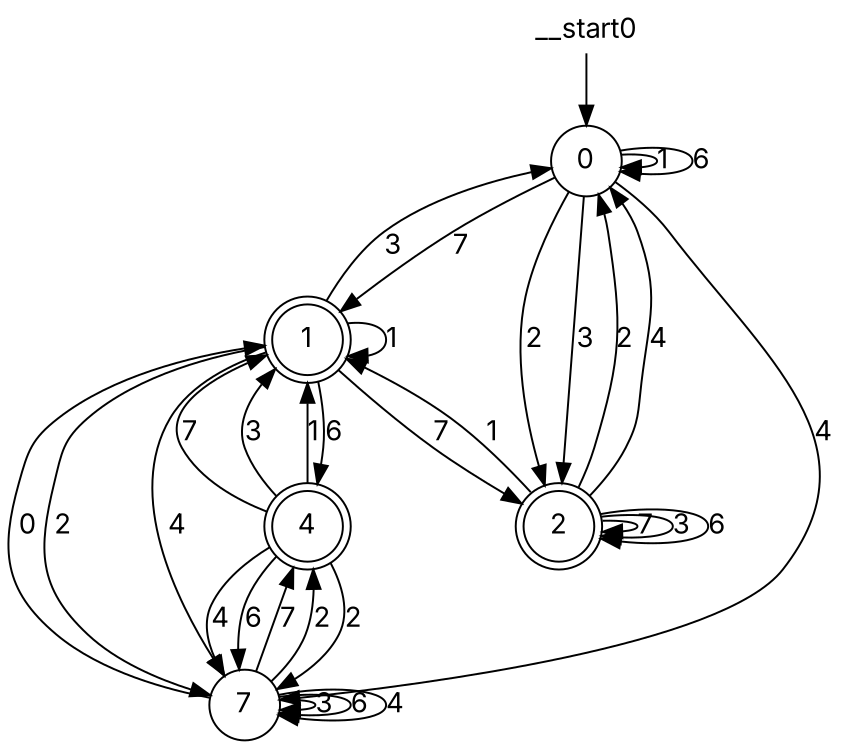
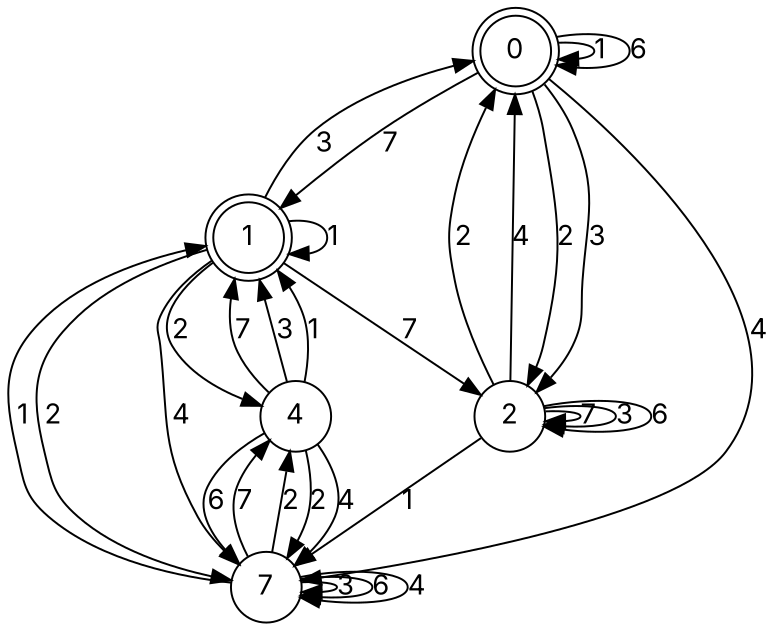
node "__start0": removed
node "0": shape circle -> doublecircle
edge "2" -> "1": now "2" -> "7"
edge "1" -> "4": label "6" -> "2"
edge "7" -> "1": label "0" -> "1"
node "4": shape doublecircle -> circle
node "2": shape doublecircle -> circle
